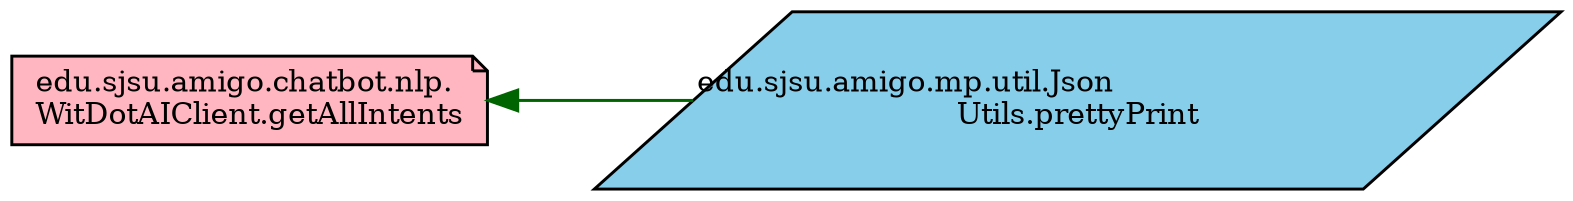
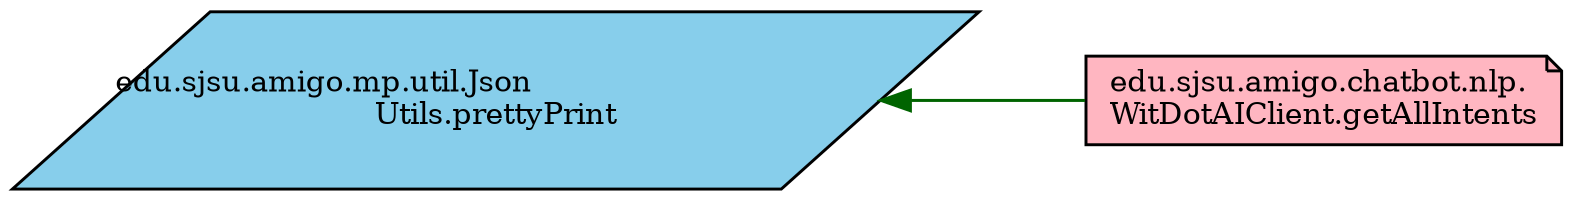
edge "edu.sjsu.amigo.mp.util.Json Utils.prettyPrint" -> "edu.sjsu.amigo.chatbot.nlp. WitDotAIClient.getAllIntents": reversed
